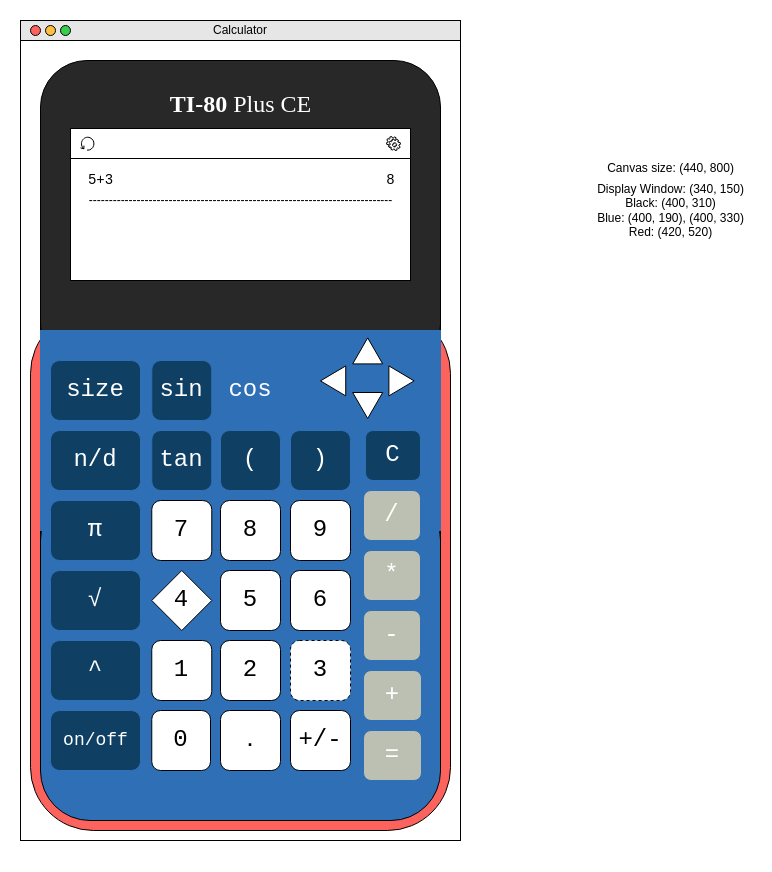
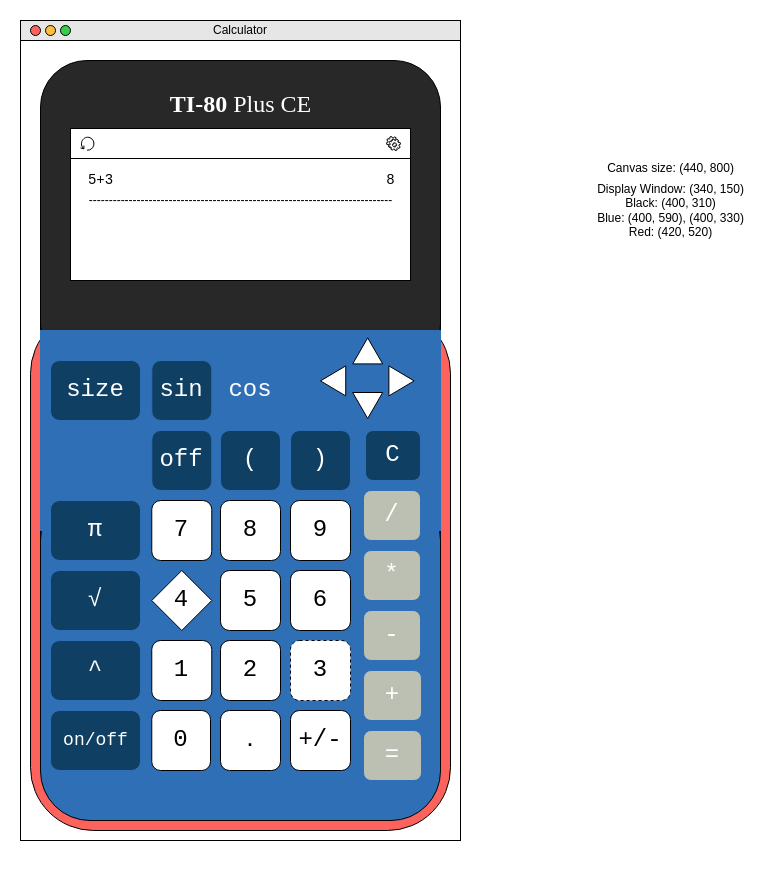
node "Display Window: (340, 150) Black: (400, 310) Blue: (400, 190), (400, 330) Red: (420, 520)": label "Display Window: (340, 150) Black: (400, 310) Blue: (400, 190), (400, 330) Red: (420, 520)" -> "Display Window: (340, 150) Black: (400, 310) Blue: (400, 590), (400, 330) Red: (420, 520)"
node "n/d": removed
node "tan": label "tan" -> "off"
